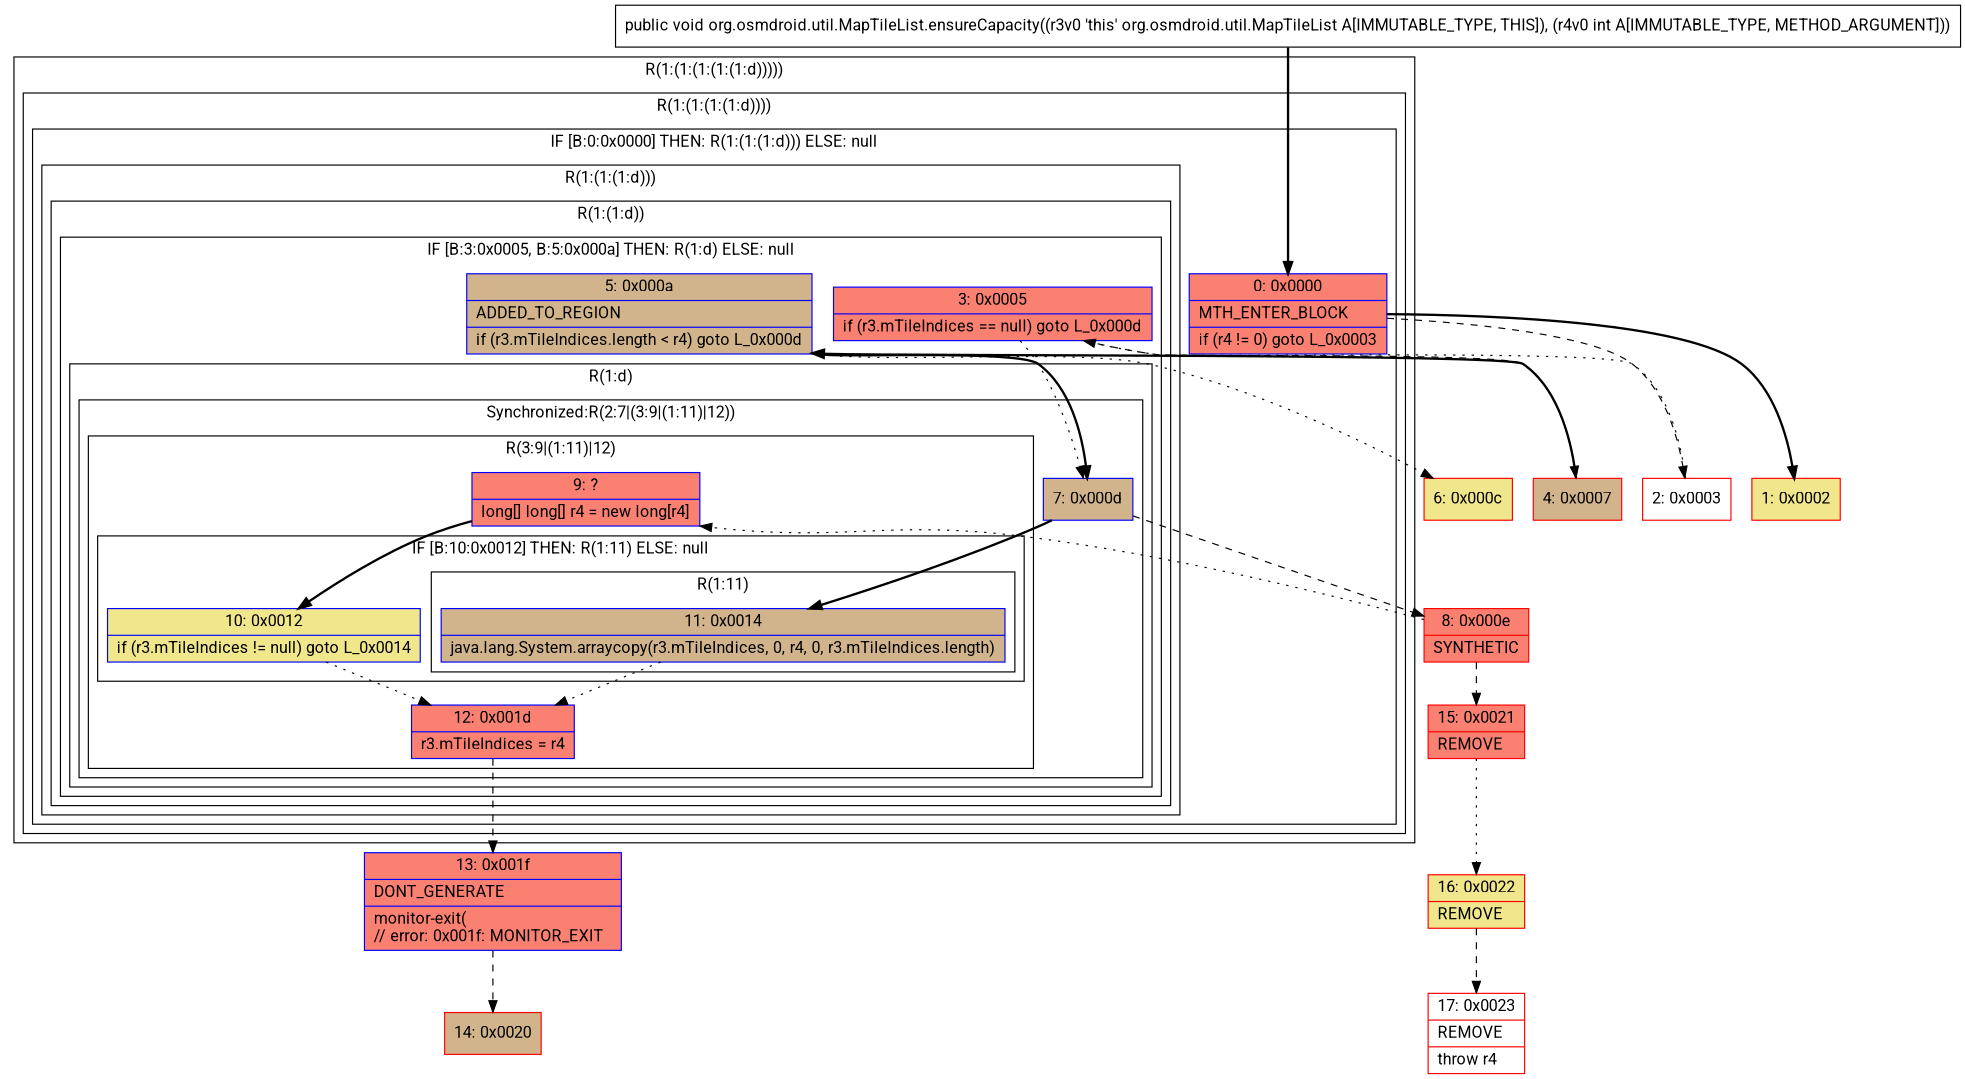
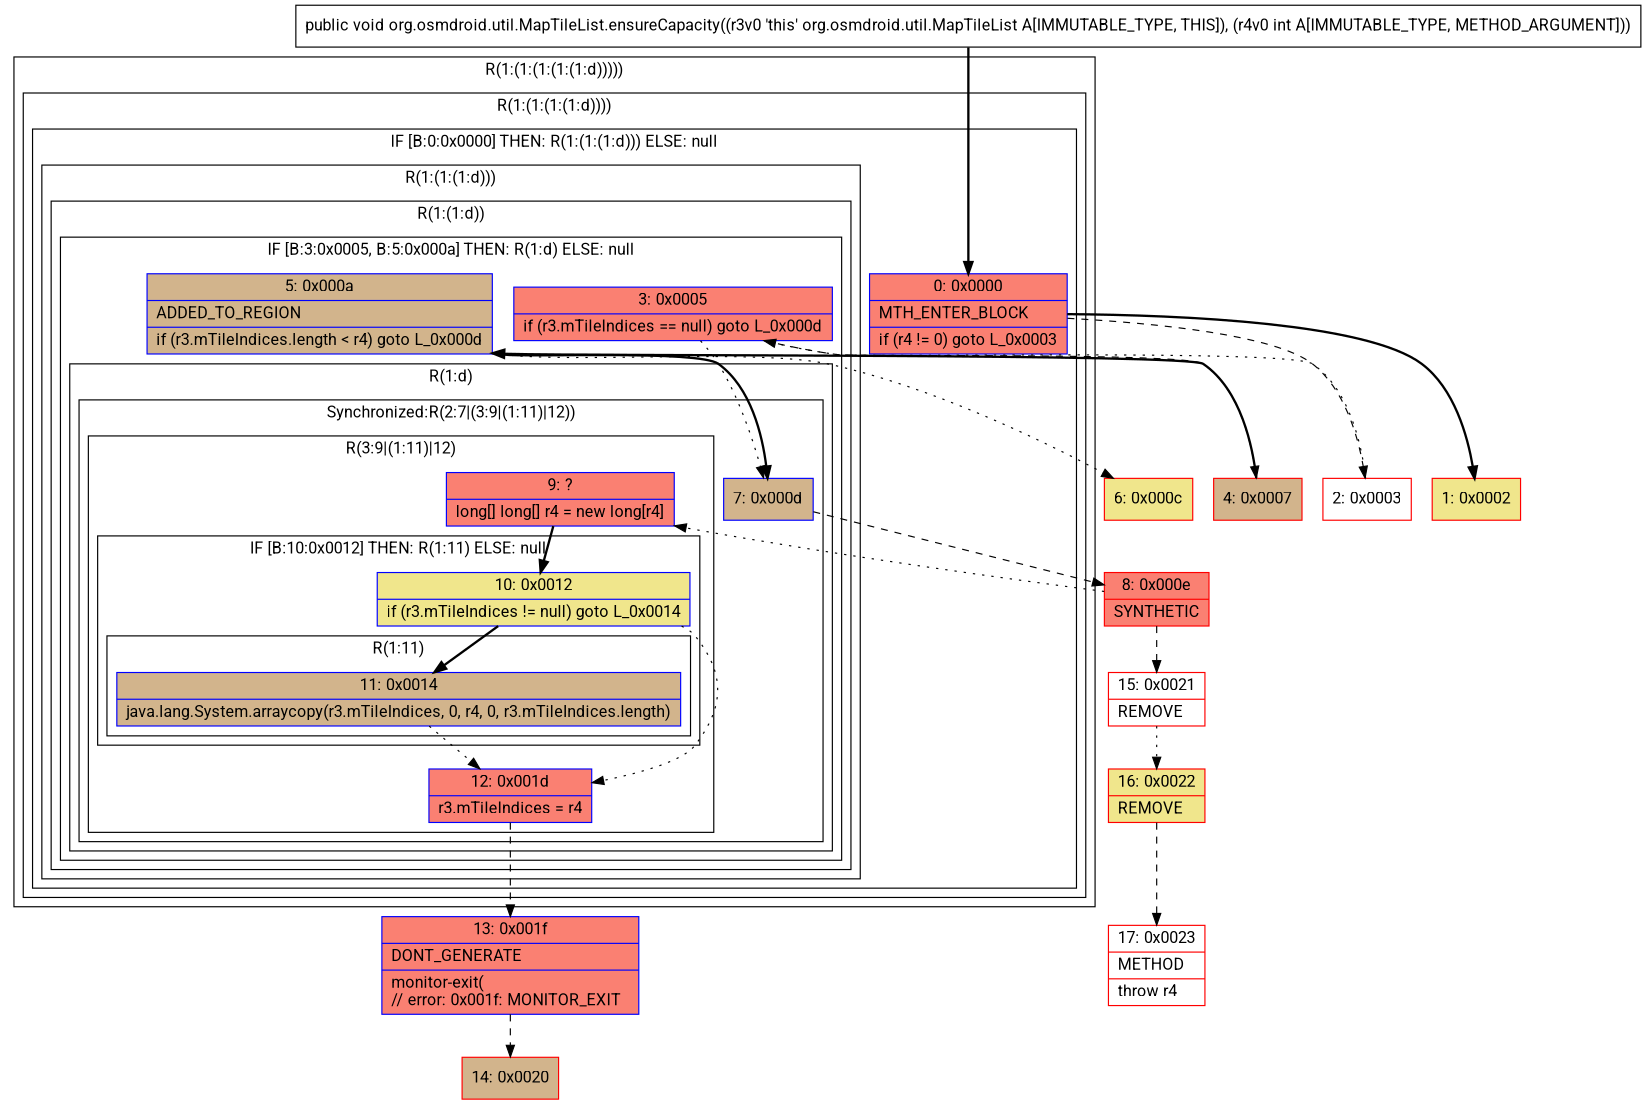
edge "7: 0x000d" -> "11: 0x0014": now "10: 0x0012" -> "11: 0x0014"
node "15: 0x0021": fillcolor salmon -> white
node "17: 0x0023": text "REMOVE" -> "METHOD"
